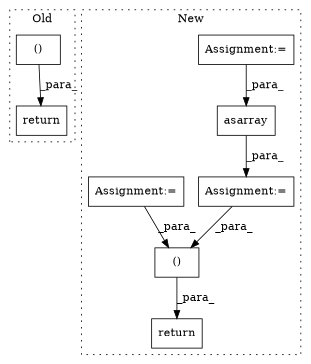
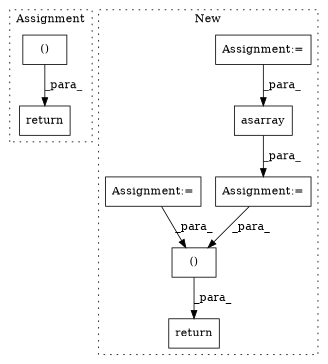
cluster "Old": label "Old" -> "Assignment"
